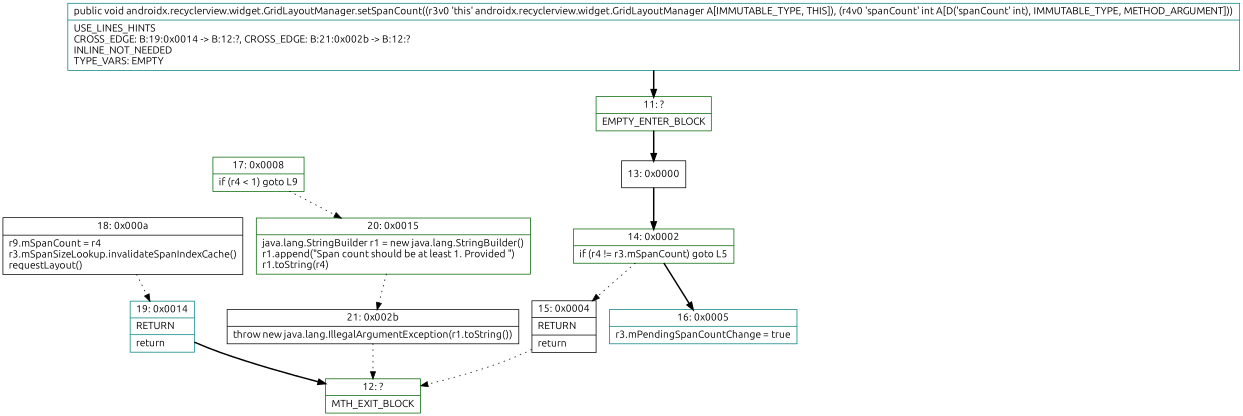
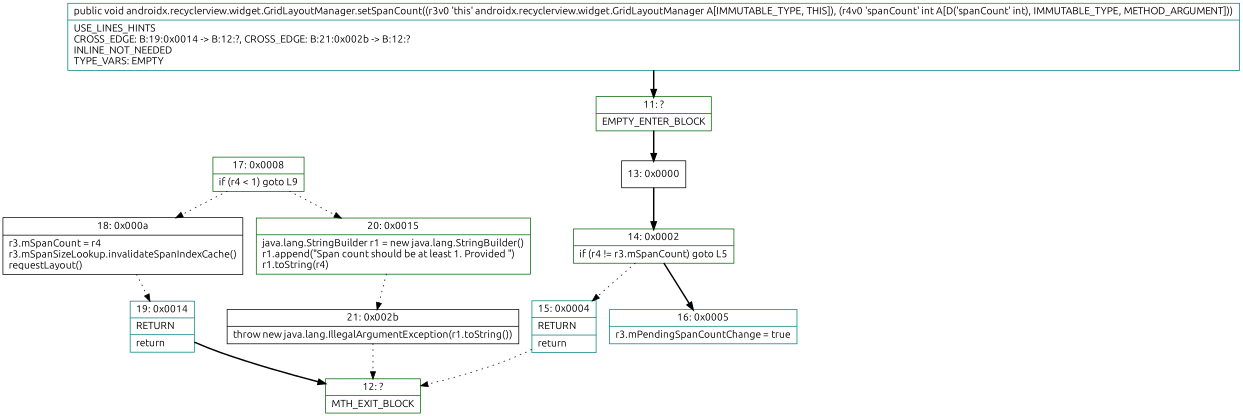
edge "17: 0x0008" -> "18: 0x000a": added
node "18: 0x000a": text "r9.mSpanCount = r4" -> "r3.mSpanCount = r4"
node "15: 0x0004": color black -> teal
